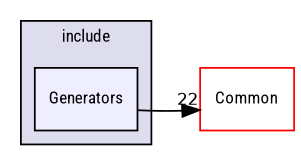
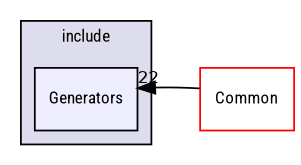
edge "Generators" -> "Common": reversed
